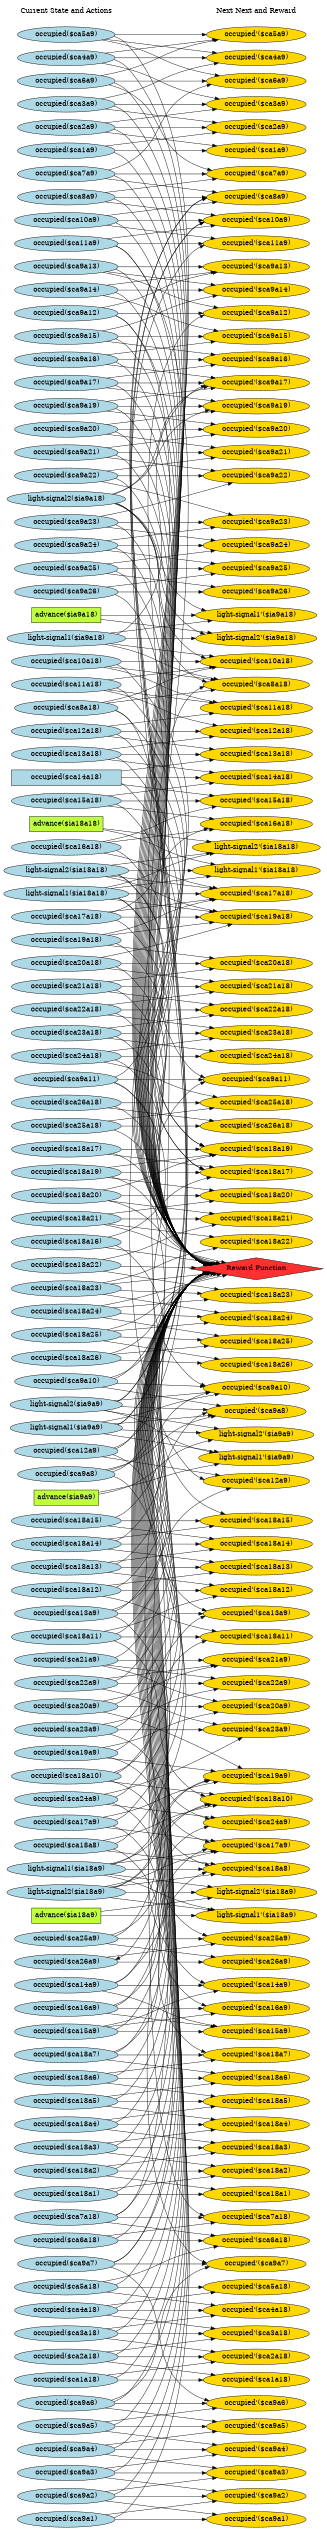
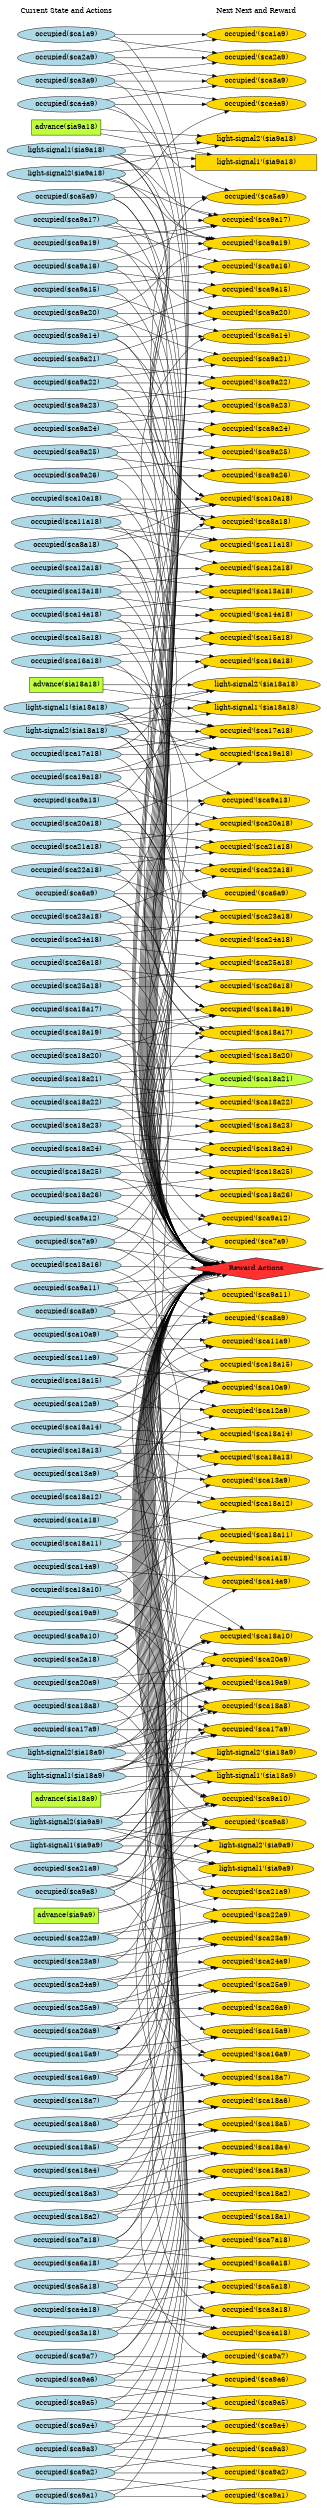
edge "light-signal1($ia9a18)" -> "occupied'($ca9a19)": added
node "light-signal1'($ia9a18)": shape ellipse -> box
node "occupied($ca14a18)": shape box -> ellipse
edge "occupied($ca18a22)" -> "occupied'($ca18a22)": added
node "occupied'($ca18a21)": fillcolor gold1 -> olivedrab1
node "Reward Function": label "Reward Function" -> "Reward Actions"
node "occupied($ca18a1)": removed
edge "occupied($ca6a18)" -> "occupied'($ca5a18)": added
node "occupied'($ca2a18)": removed
